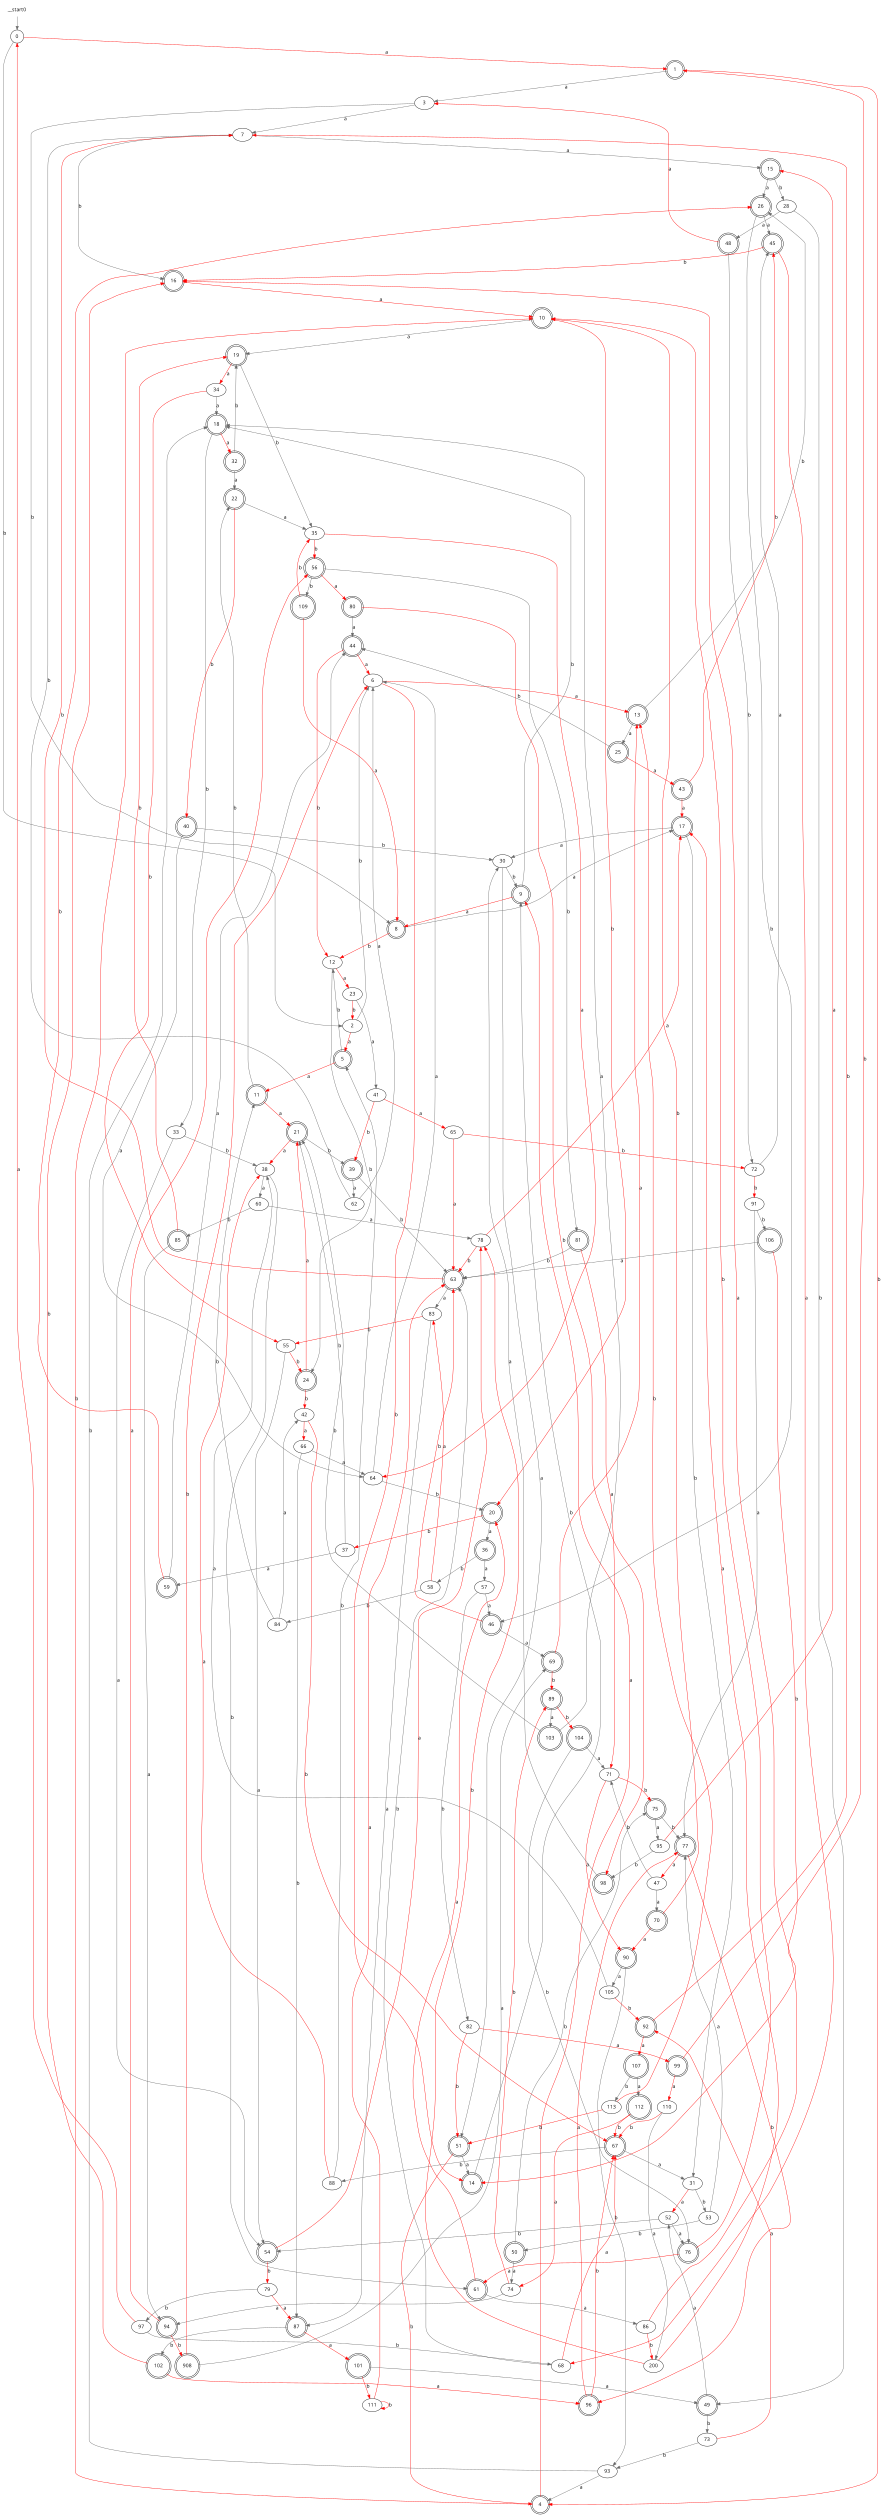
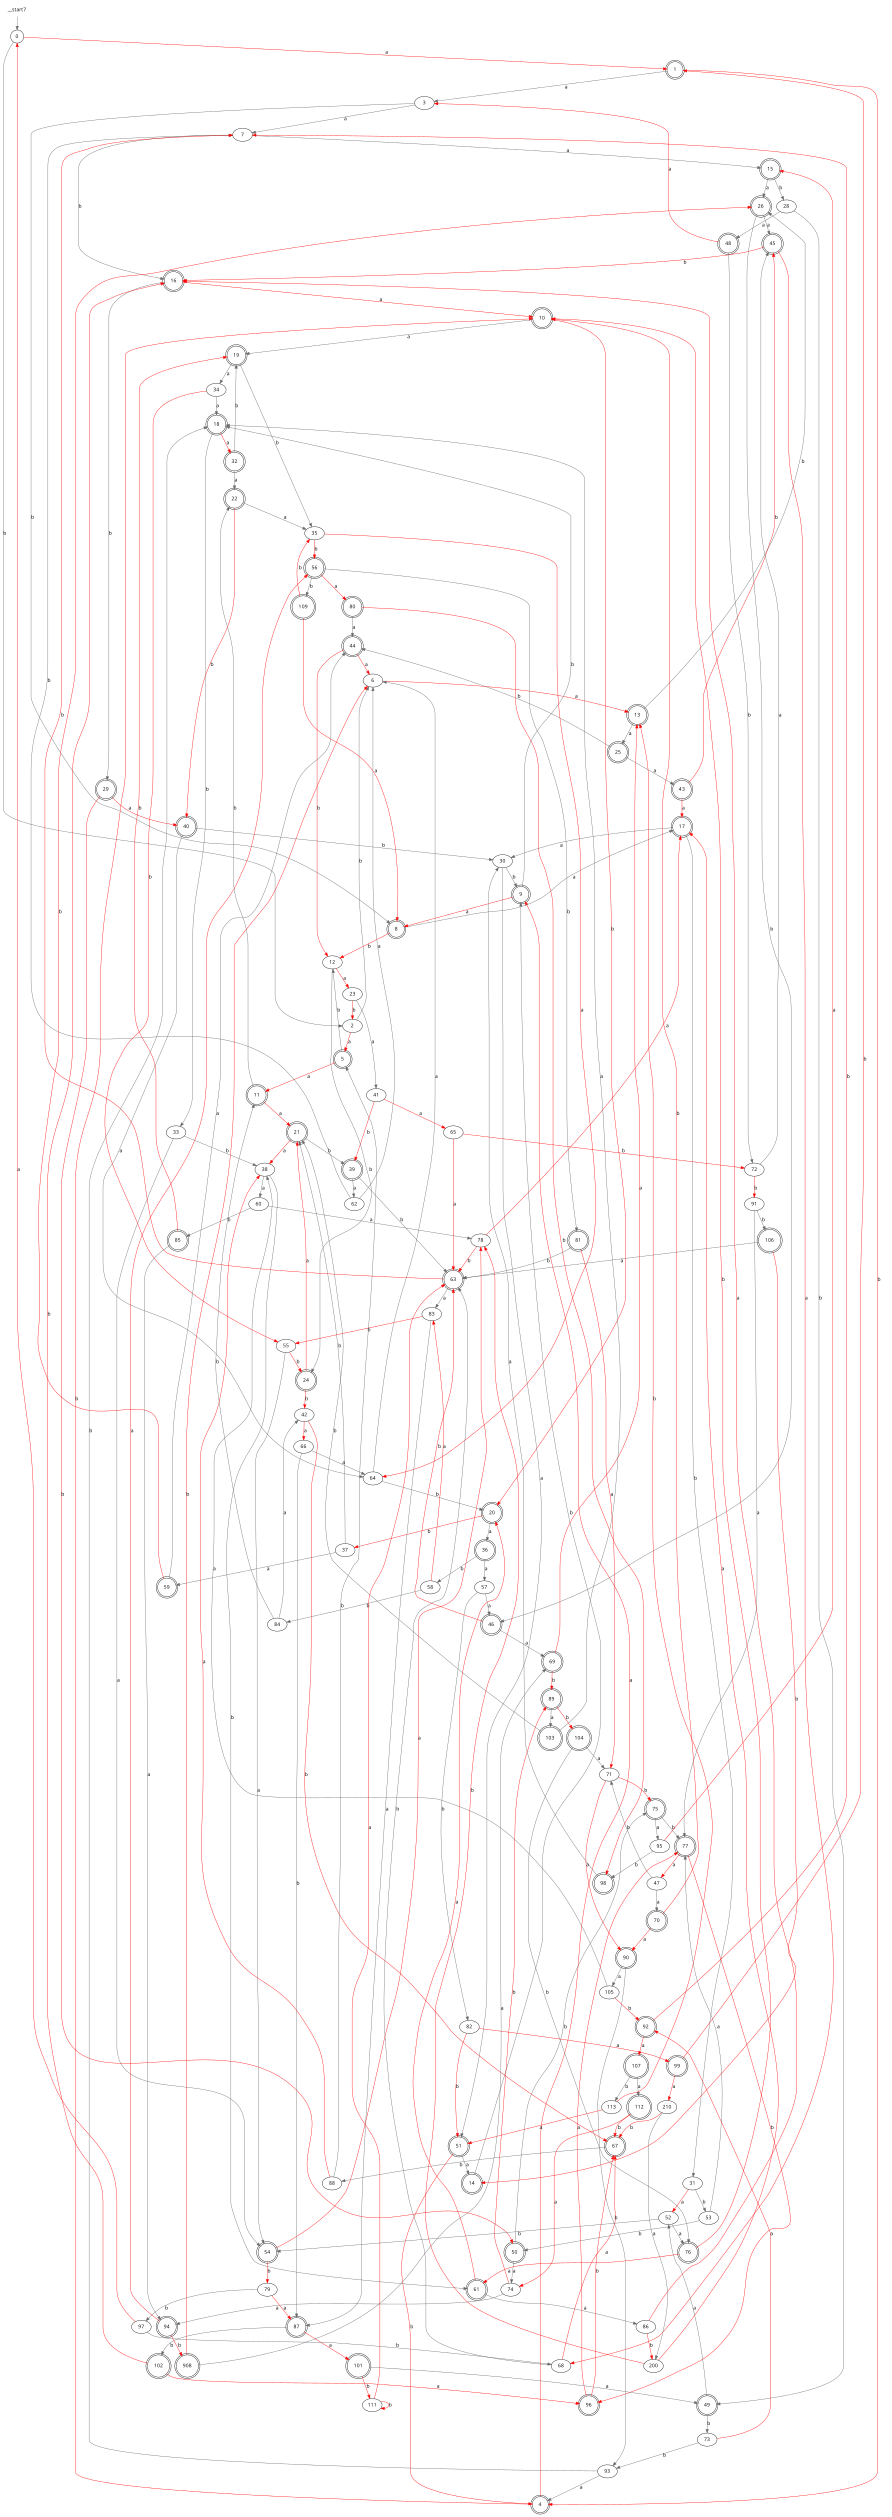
node "__start0": label "__start0" -> "__start7"
edge "19" -> "34": color red -> gray40
edge "25" -> "43": color red -> gray40
node "29": added
edge "6" -> "14": removed, label "b"
node "110": label "110" -> "210"
edge "113" -> "51": label "b" -> "a"
edge "67" -> "31": removed, label "a"
